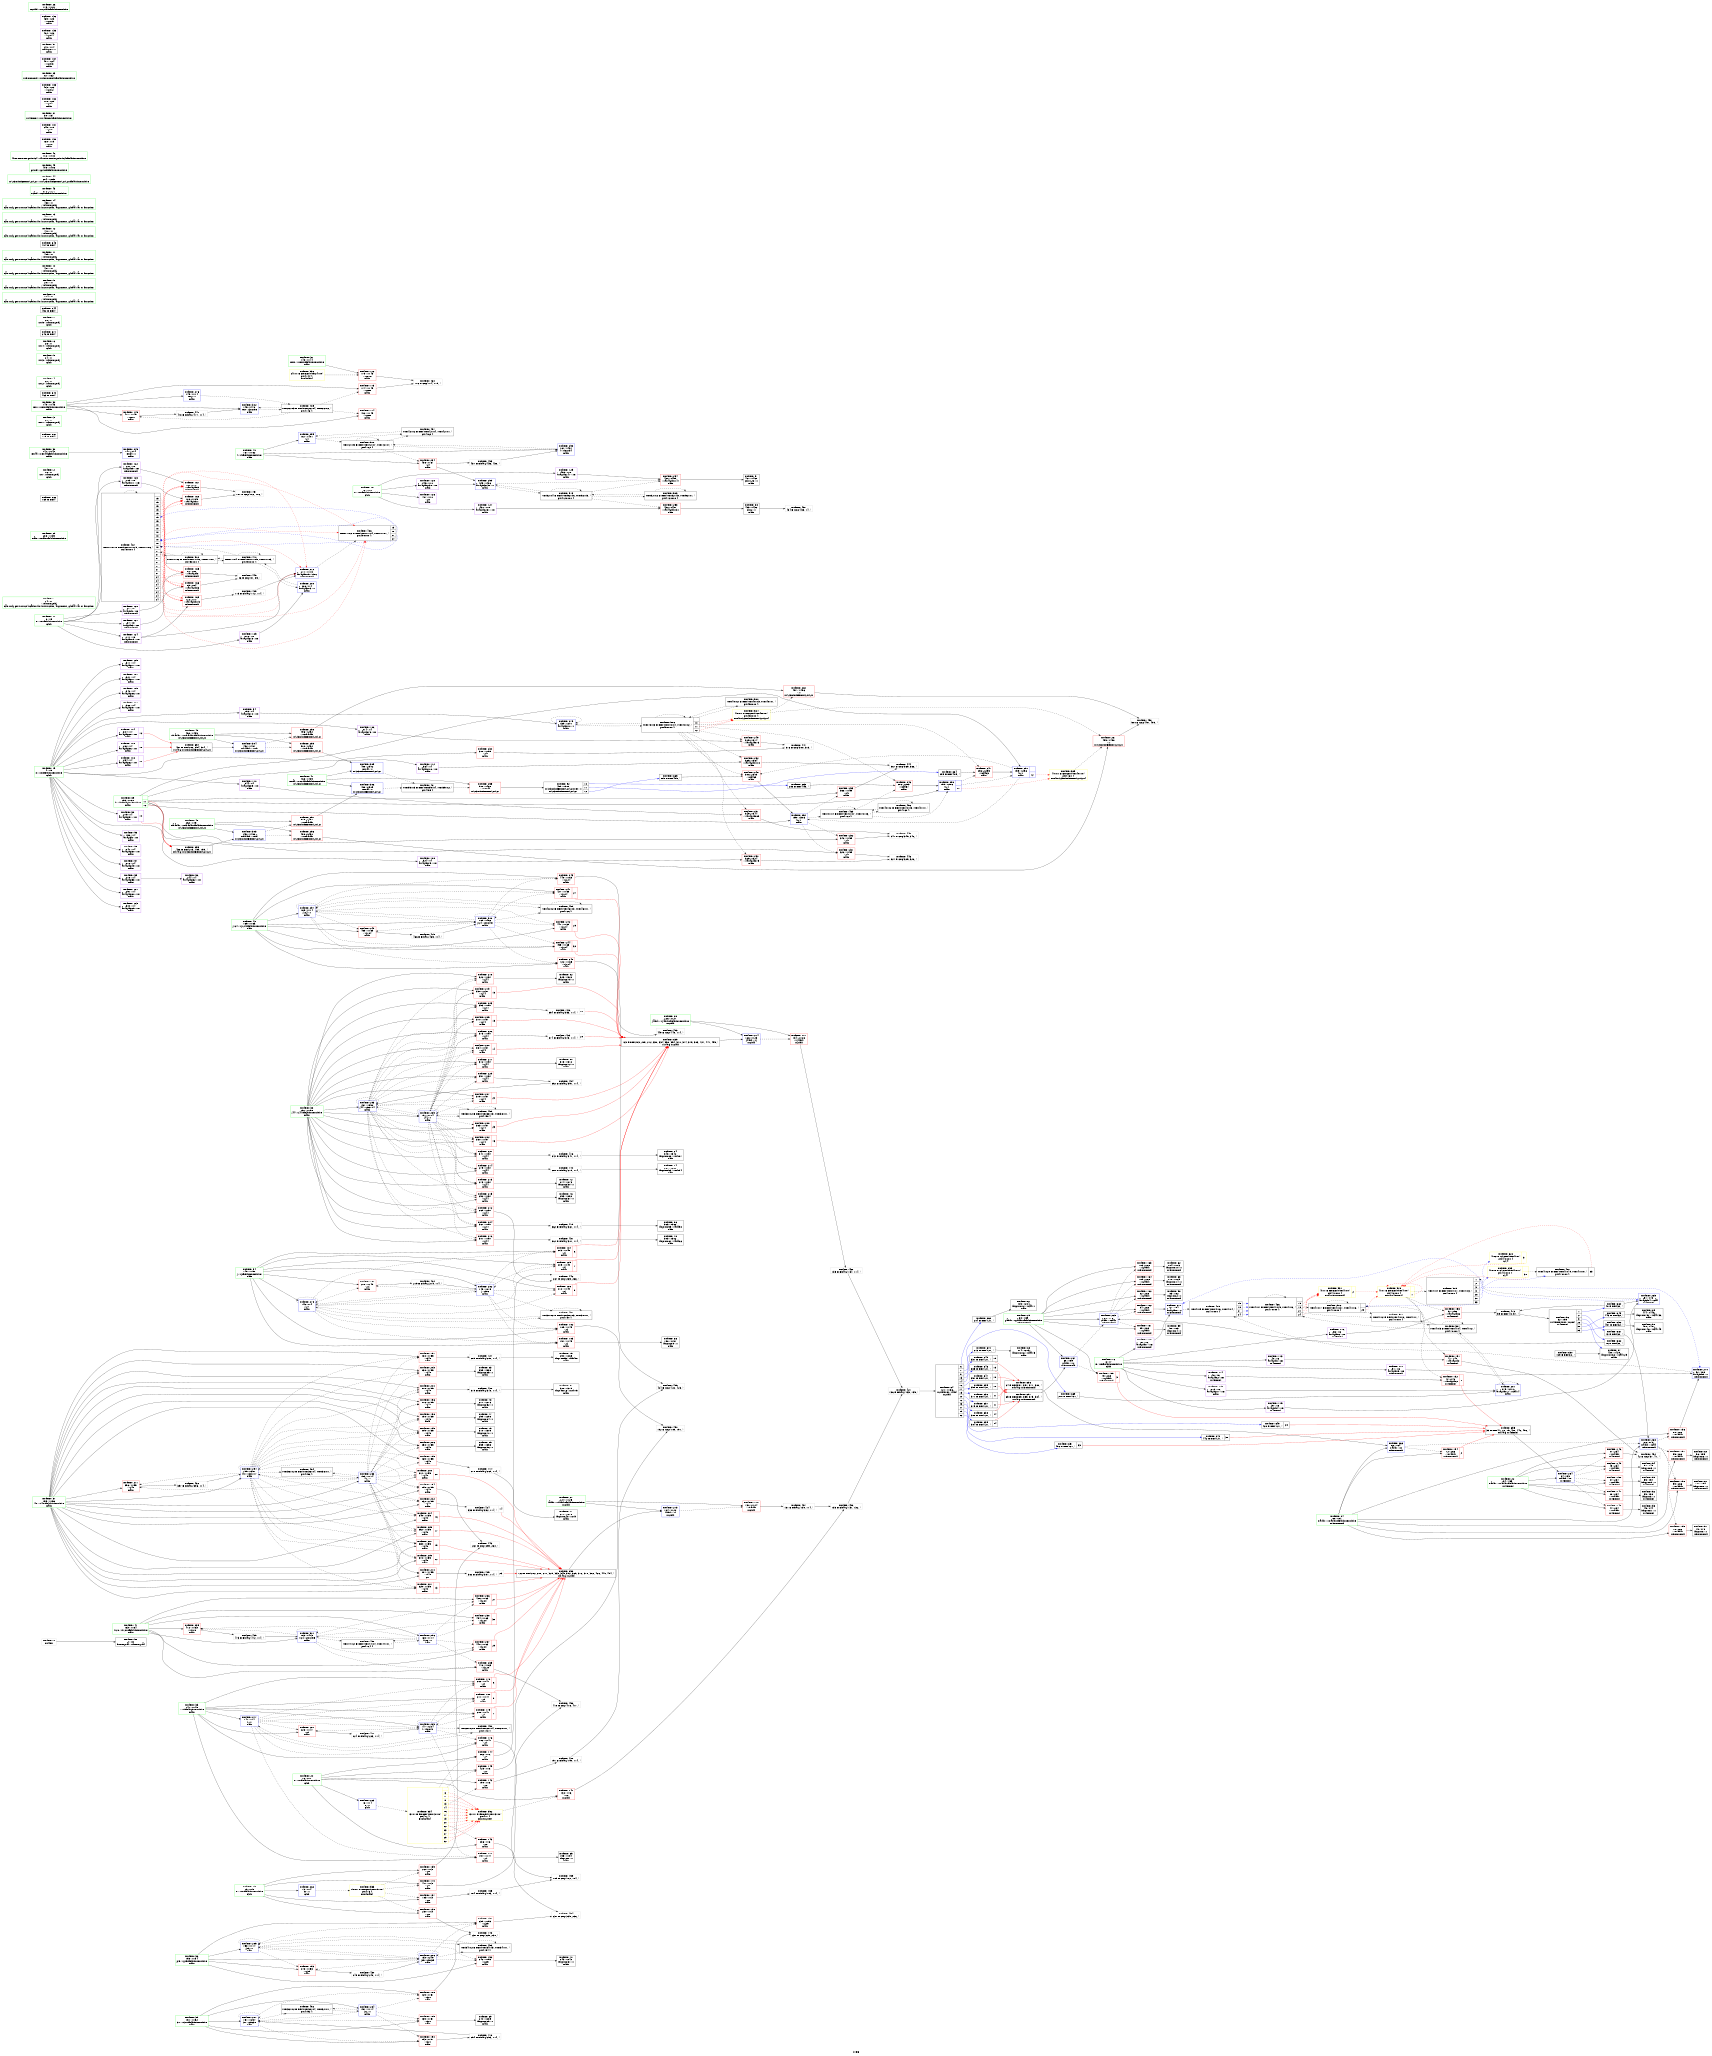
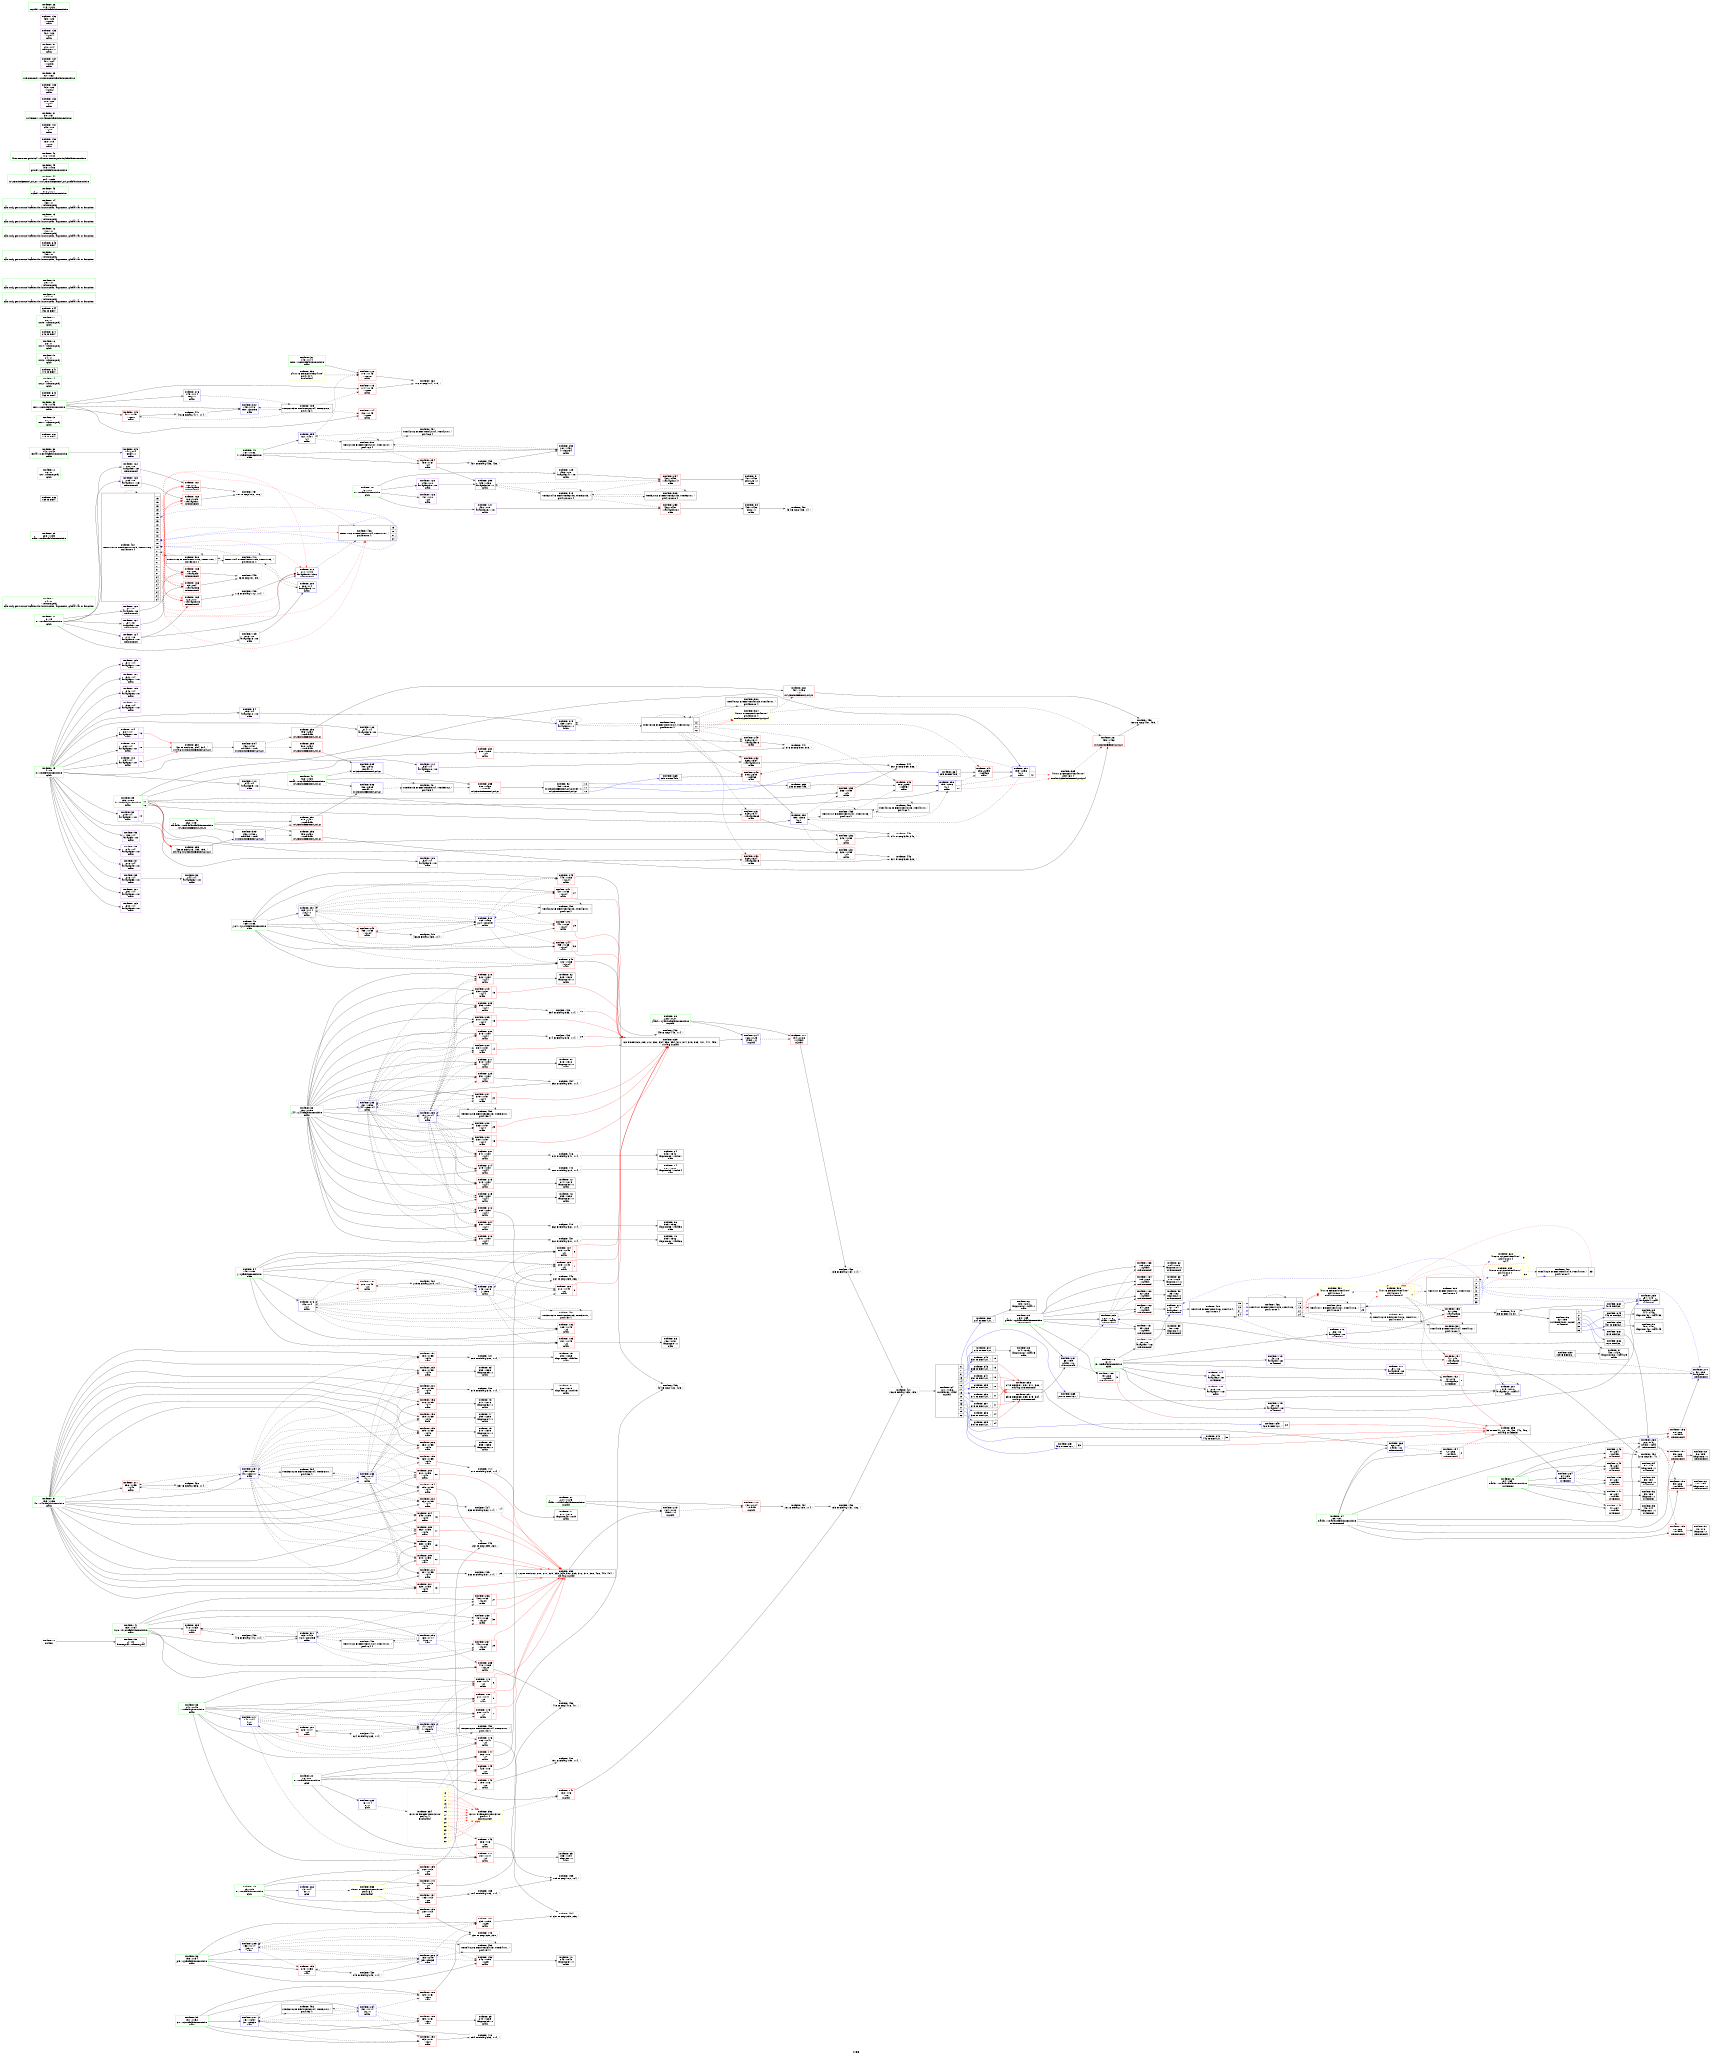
node "NodeID: 10": removed
node "NodeID: 641": added
edge "NodeID: 295" -> "NodeID: 497": now "NodeID: 295" -> "NodeID: 172"
node "NodeID: 49": removed
edge "NodeID: 15" -> "NodeID: 97": style solid -> dashed
node "NodeID: 271": text "_Z3UNIONii" -> "_Z5UNIONii"
node "NodeID: 450": removed
node "NodeID: 210": text "pts" -> "main"
